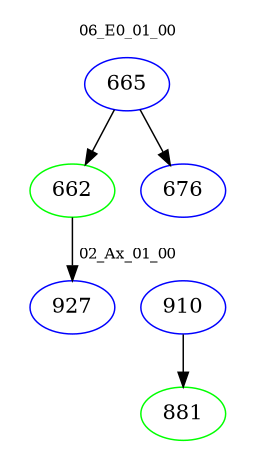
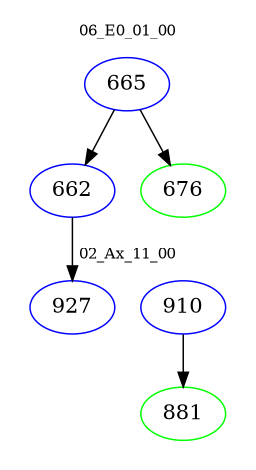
node "662": color green -> blue
node "676": color blue -> green
cluster "02_Ax_01_00": label "02_Ax_01_00" -> "02_Ax_11_00"
